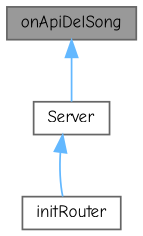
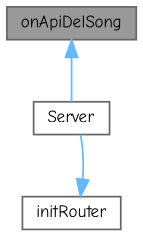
edge "initRouter" -> "Server": reversed
